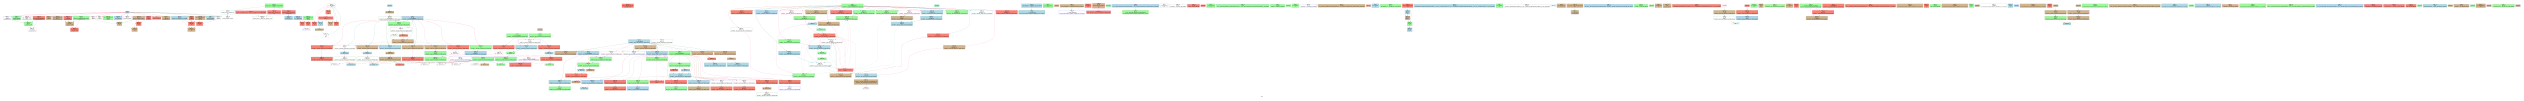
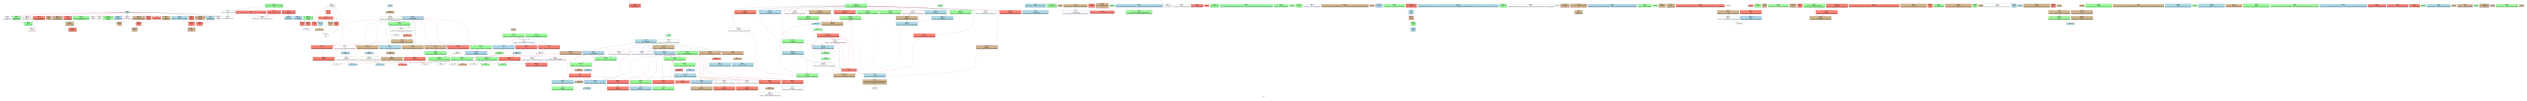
node "NodeID: 407": added
